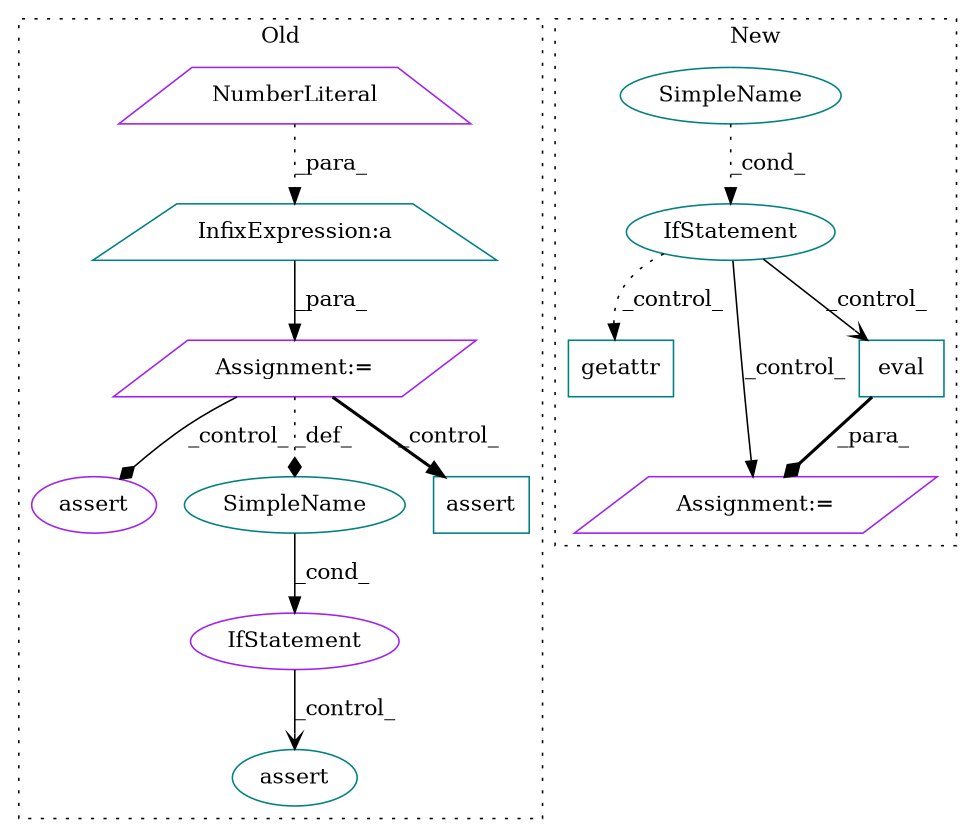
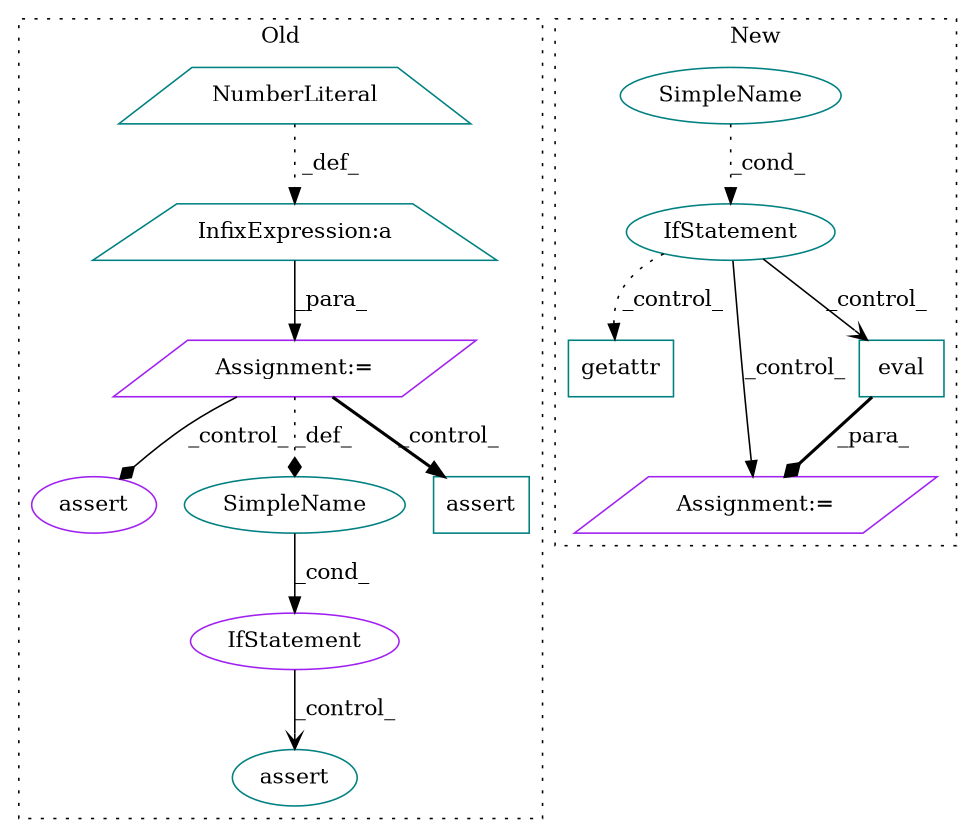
node "NumberLiteral": color purple -> teal
edge "NumberLiteral" -> "InfixExpression:a": label "_para_" -> "_def_"
